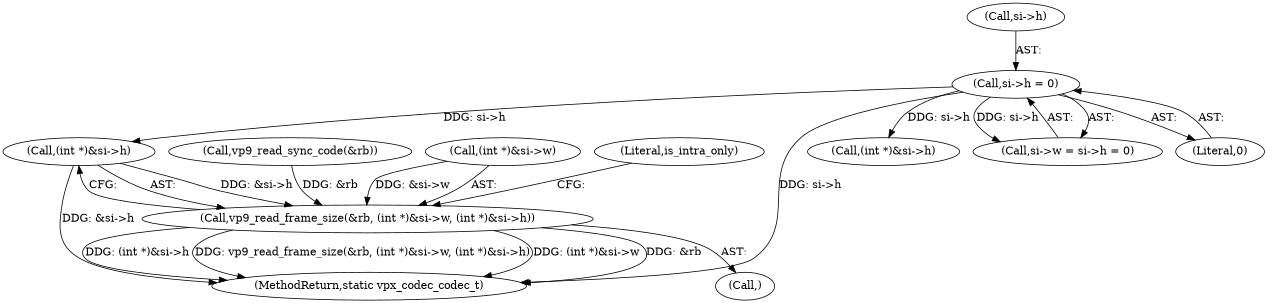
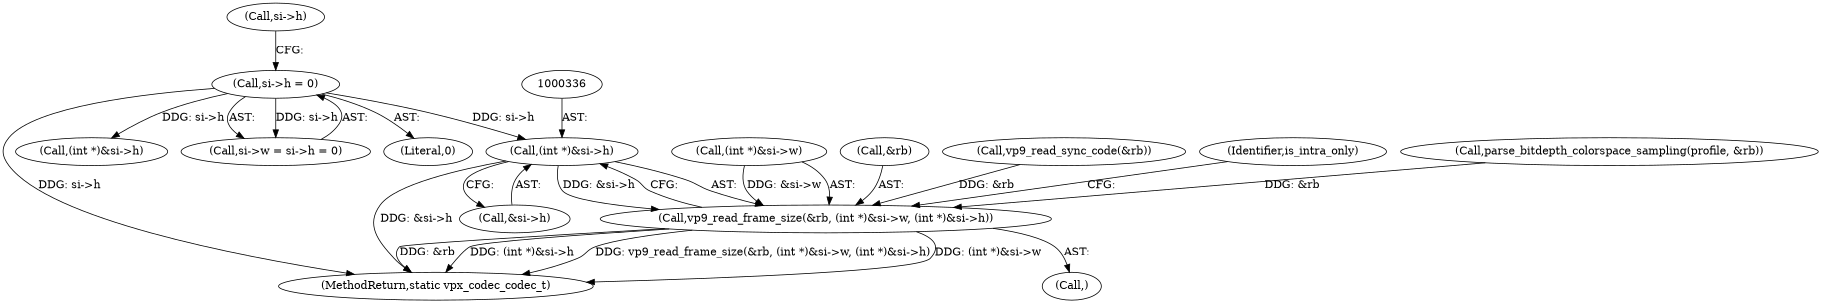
edge "(Call,si->h)" -> "(Call,si->h = 0)": label "AST: " -> "CFG: "
node "1000336": added
edge "(Literal,0)" -> "(Call,si->h = 0)": removed, label "AST:"
node "(Literal,is_intra_only)": label "(Literal,is_intra_only)" -> "(Identifier,is_intra_only)"
node "(Call,&rb)": added
node "(Call,parse_bitdepth_colorspace_sampling(profile, &rb))": added
node "(Call,&si->h)": added
